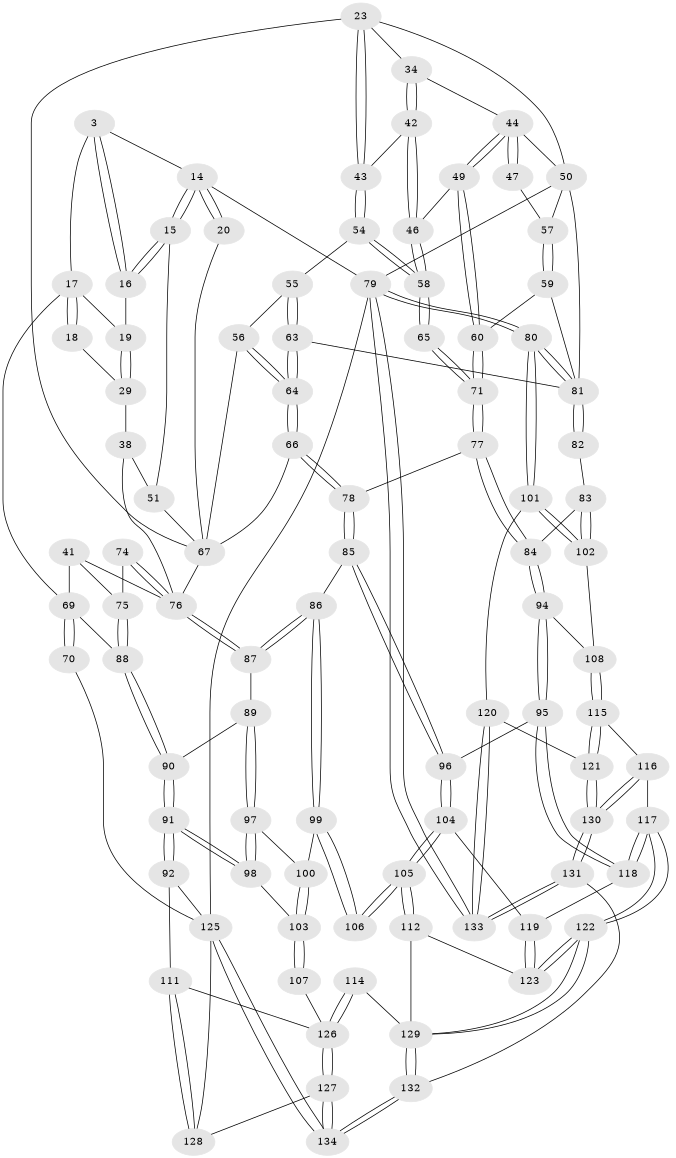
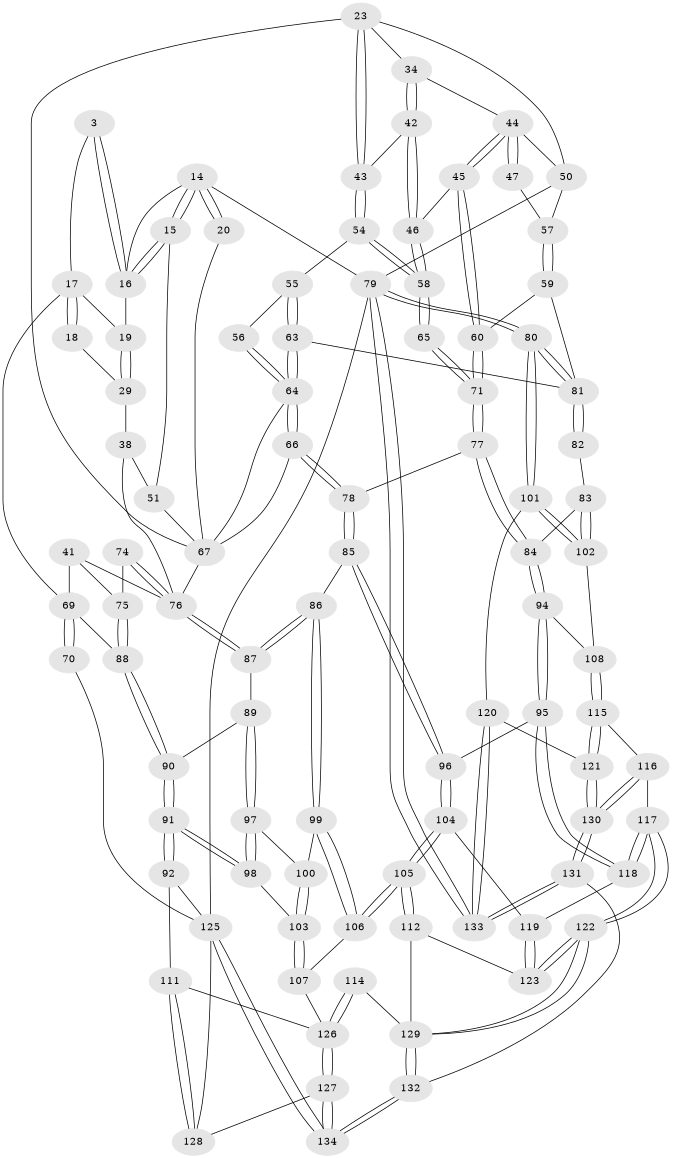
edge "3" -- "14": now "16" -- "14"
node "49": label "49" -> "45"
edge "50" -- "81": removed
edge "56" -- "67": now "64" -- "67"
edge "106" -- "107": added
